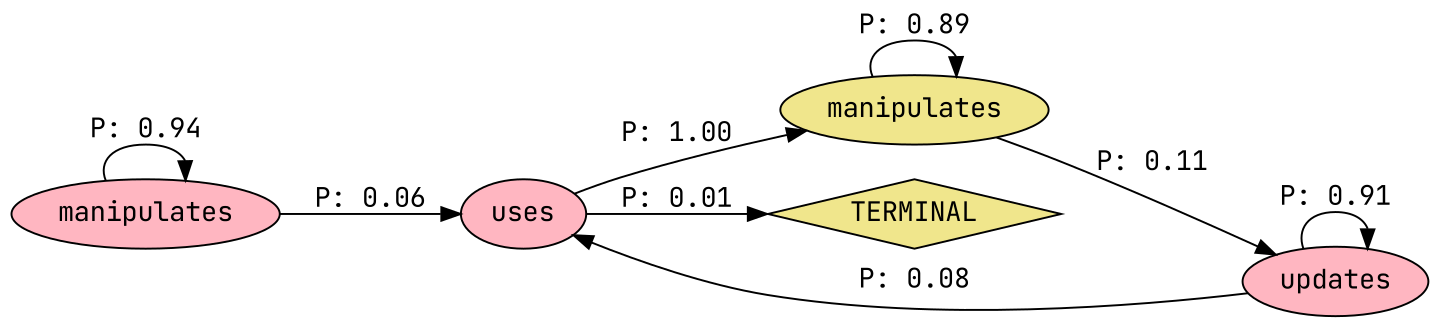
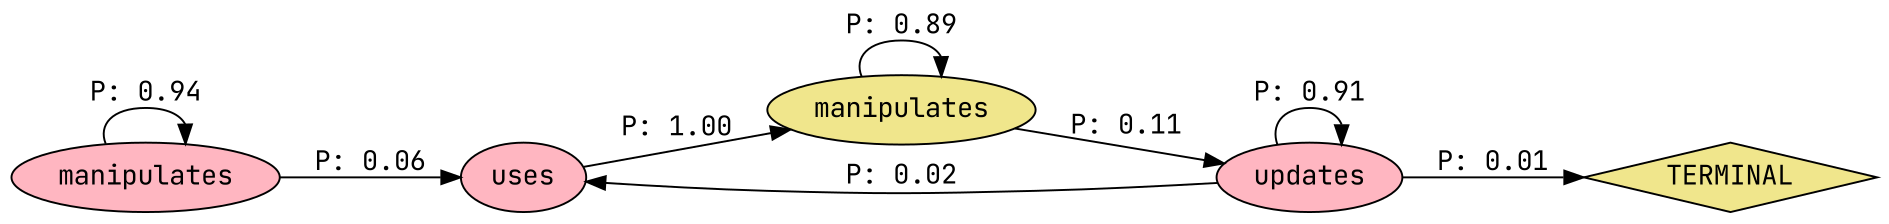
edge "uses" -> "TERMINAL": now "updates" -> "TERMINAL"
edge "updates" -> "uses": label "P: 0.08" -> "P: 0.02"
